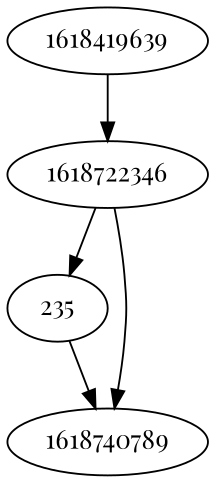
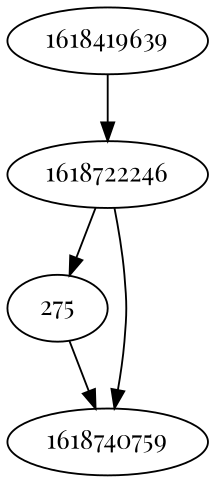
node "1618722346": label "1618722346" -> "1618722246"
node "235": label "235" -> "275"
node "1618740789": label "1618740789" -> "1618740759"
